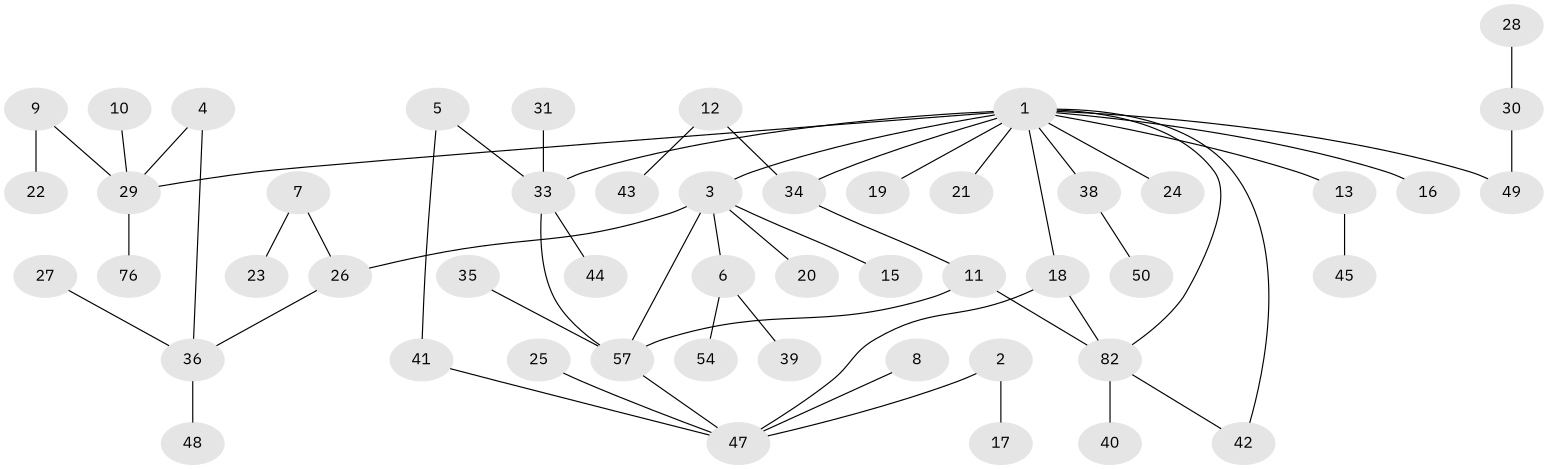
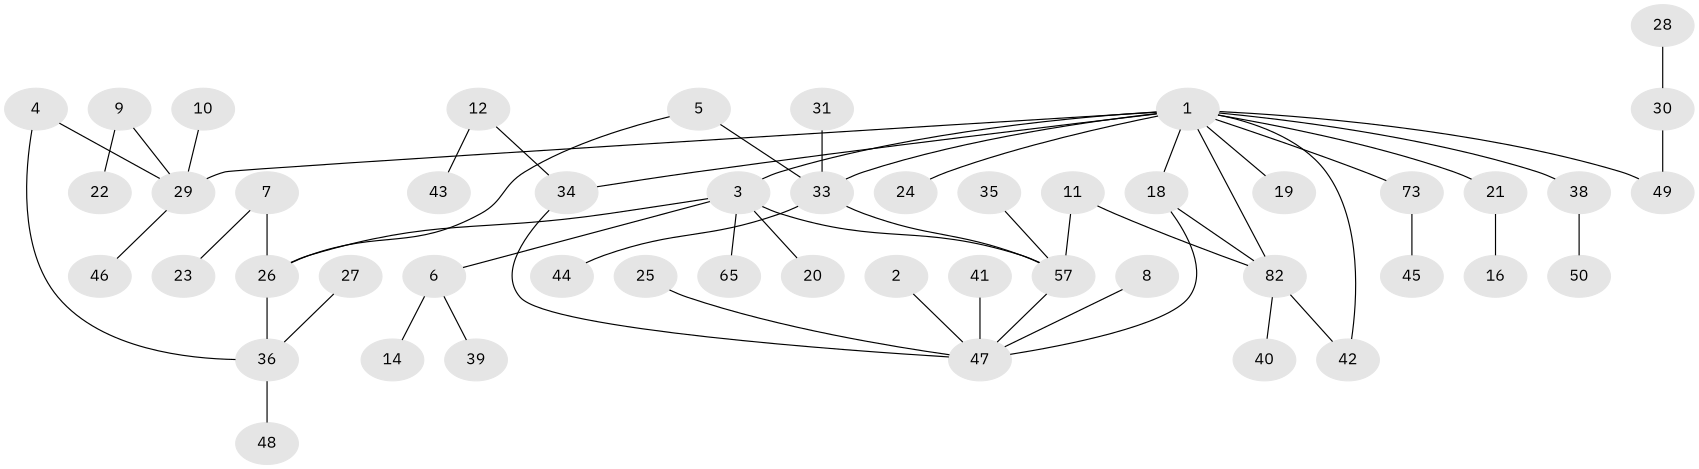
edge "1" -- "16": now "21" -- "16"
node "13": label "13" -> "73"
edge "5" -- "41": now "5" -- "26"
edge "34" -- "11": now "34" -- "47"
node "76": label "76" -> "46"
node "15": label "15" -> "65"
node "54": label "54" -> "14"
node "17": removed
